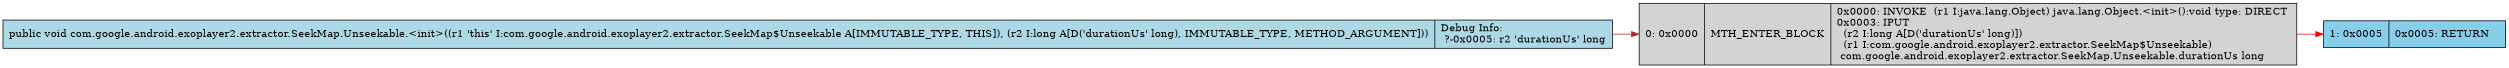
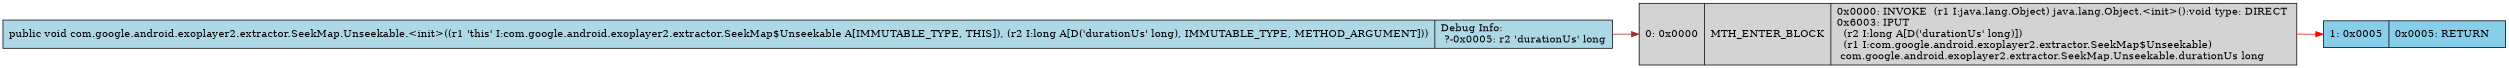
node "0: 0x0000": text "0x0003: IPUT" -> "0x6003: IPUT"
